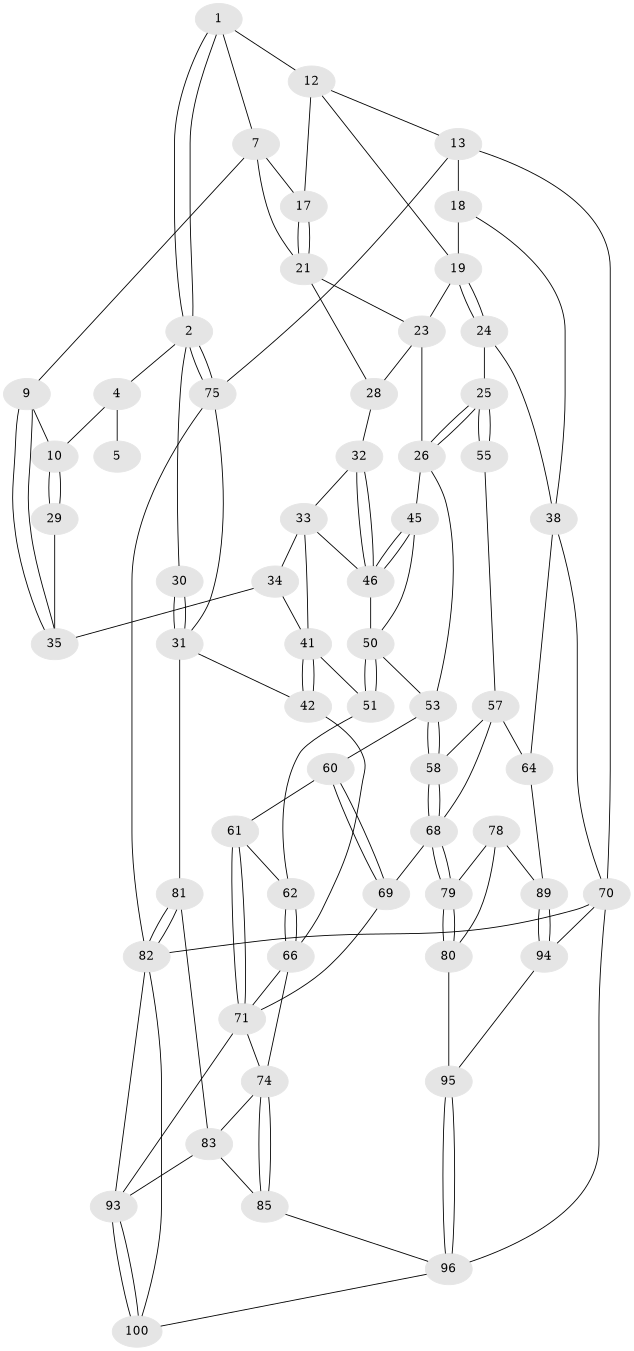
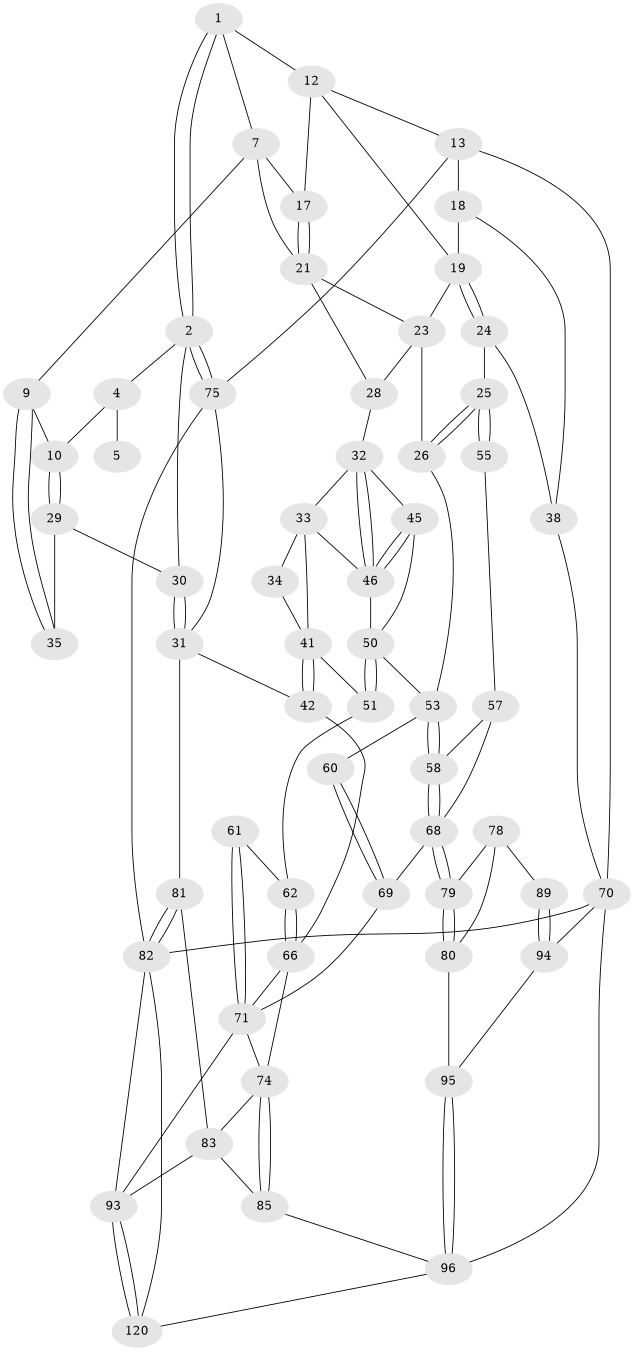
edge "26" -- "45": now "32" -- "45"
edge "29" -- "30": added
edge "34" -- "35": removed
node "64": removed
edge "60" -- "61": removed
node "100": label "100" -> "120"
